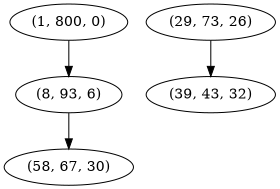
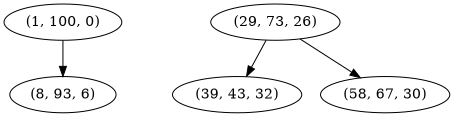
node "(1, 800, 0)": label "(1, 800, 0)" -> "(1, 100, 0)"
edge "(8, 93, 6)" -> "(58, 67, 30)": now "(29, 73, 26)" -> "(58, 67, 30)"
